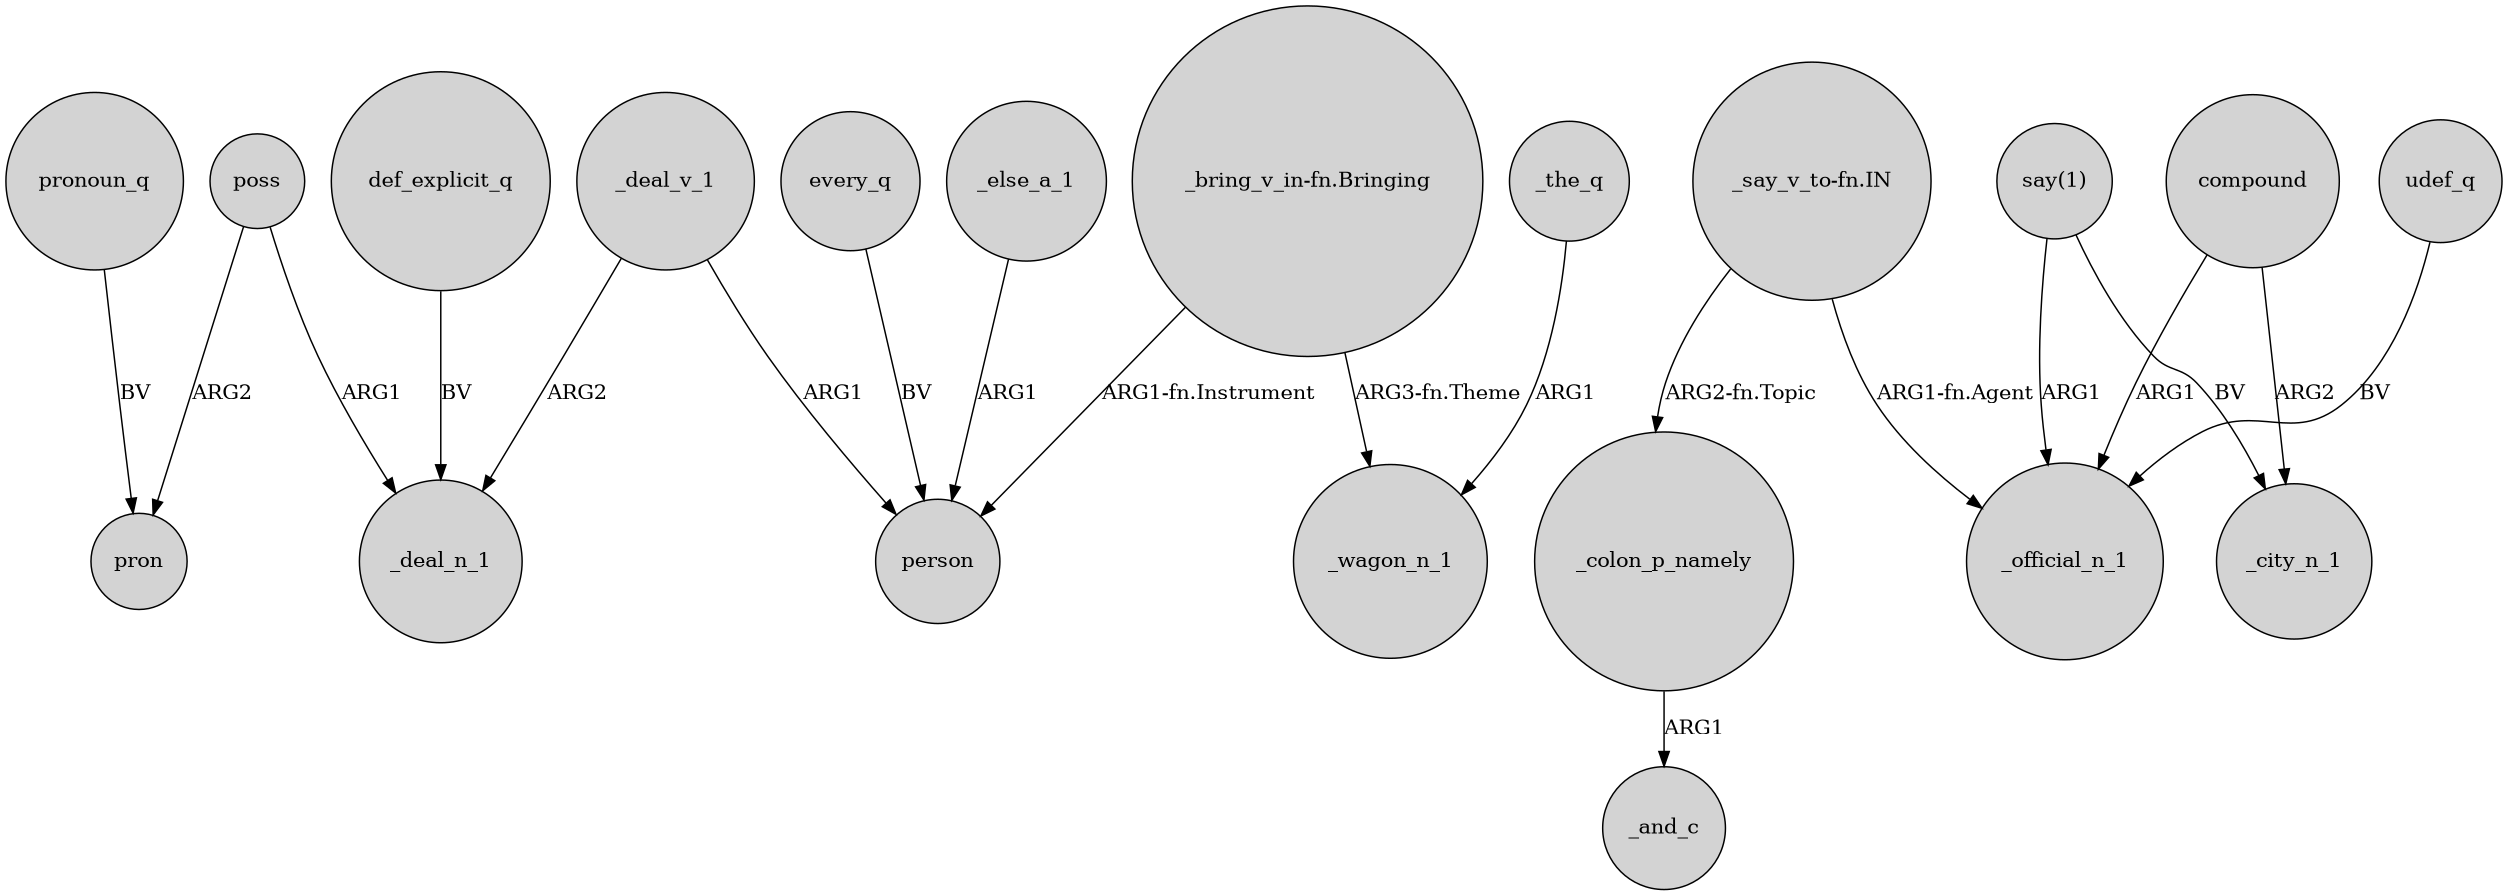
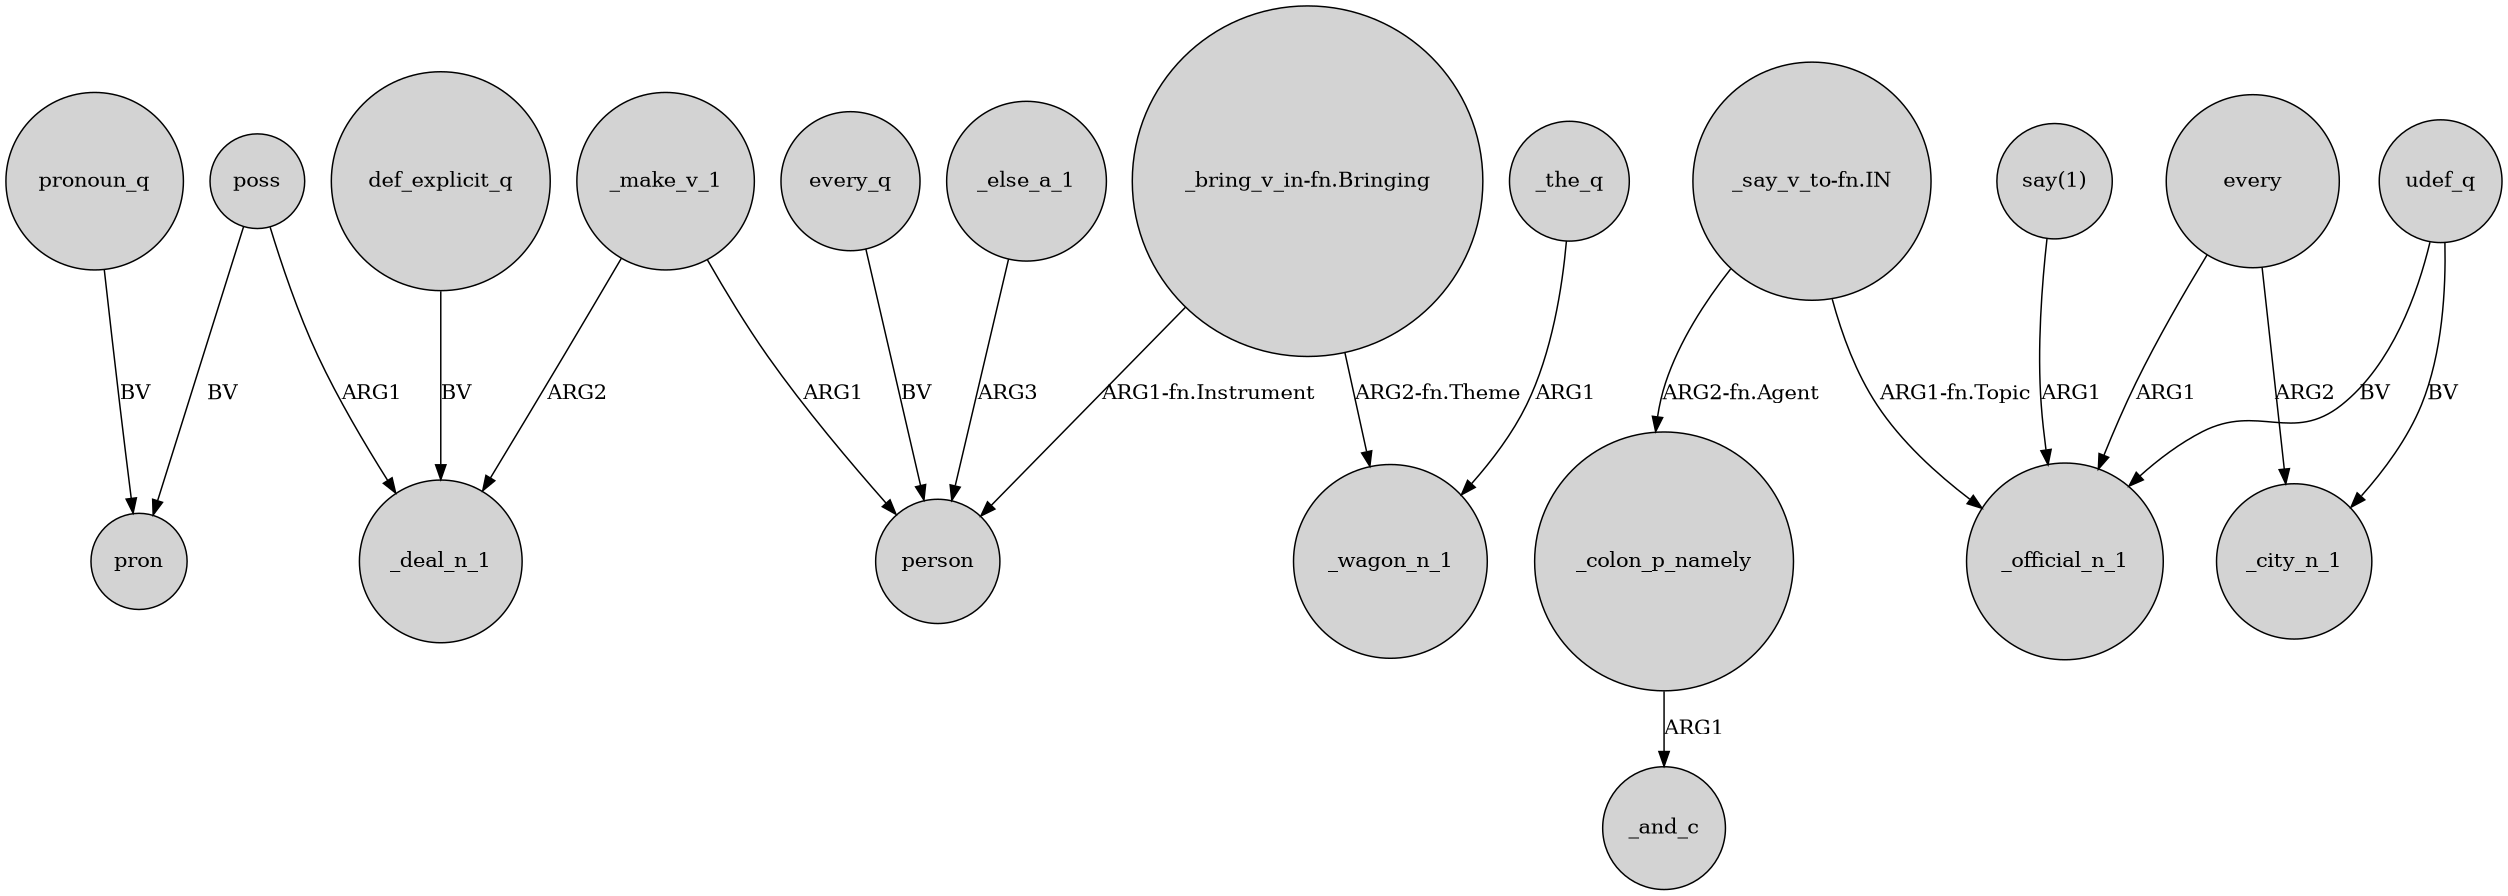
node "_deal_v_1": label "_deal_v_1" -> "_make_v_1"
node "compound": label "compound" -> "every"
edge "say(1)" -> "_city_n_1": now "udef_q" -> "_city_n_1"
edge "poss" -> "pron": label "ARG2" -> "BV"
edge "_else_a_1" -> "person": label "ARG1" -> "ARG3"
edge "_bring_v_in-fn.Bringing" -> "_wagon_n_1": label "ARG3-fn.Theme" -> "ARG2-fn.Theme"
edge "_say_v_to-fn.IN" -> "_colon_p_namely": label "ARG2-fn.Topic" -> "ARG2-fn.Agent"
edge "_say_v_to-fn.IN" -> "_official_n_1": label "ARG1-fn.Agent" -> "ARG1-fn.Topic"
